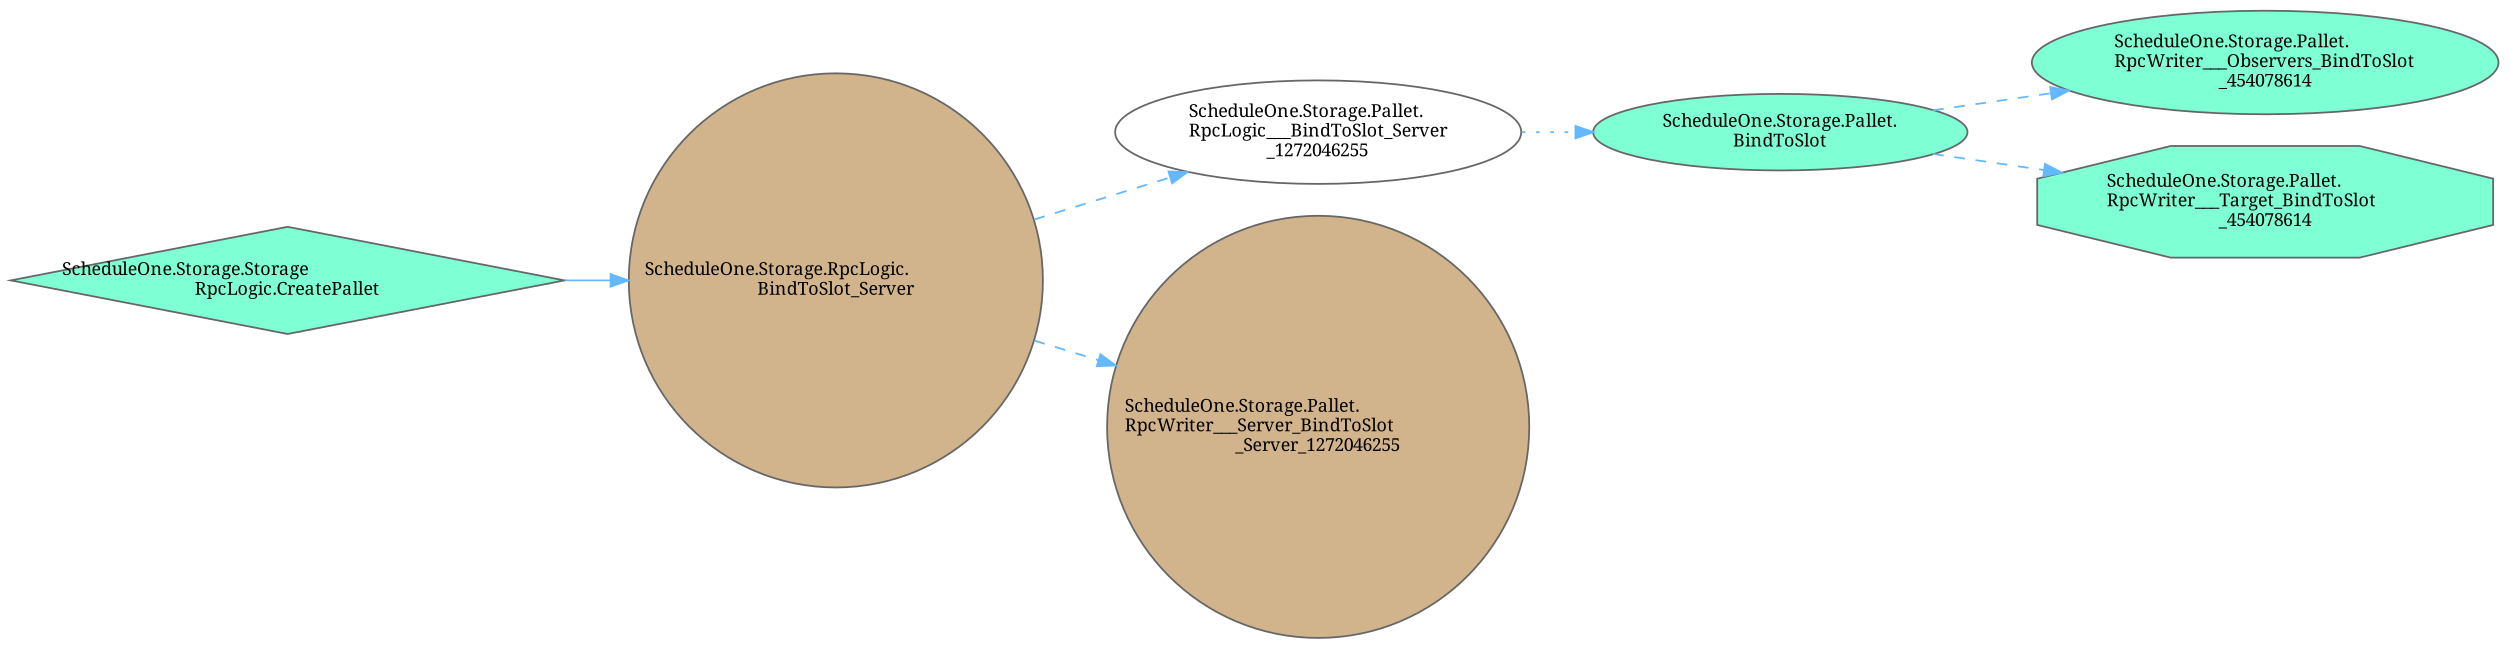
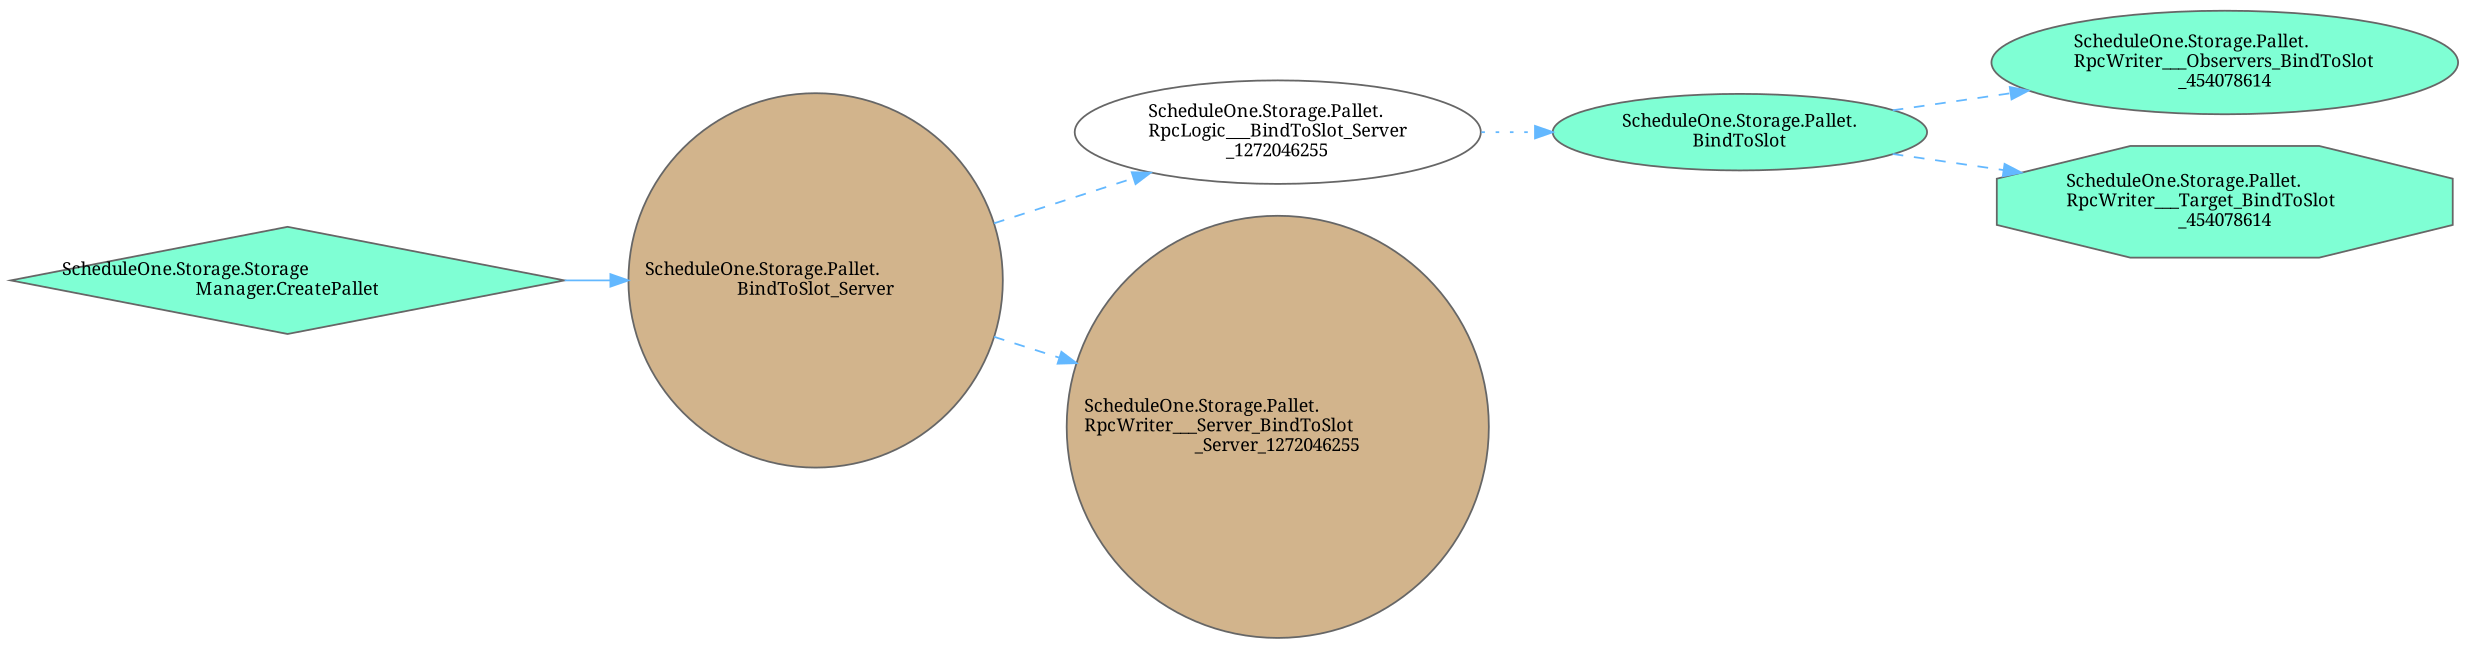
node "ScheduleOne.Storage.Storage RpcLogic.CreatePallet": label "ScheduleOne.Storage.Storage RpcLogic.CreatePallet" -> "ScheduleOne.Storage.Storage Manager.CreatePallet"
node "ScheduleOne.Storage.RpcLogic. BindToSlot_Server": label "ScheduleOne.Storage.RpcLogic. BindToSlot_Server" -> "ScheduleOne.Storage.Pallet. BindToSlot_Server"
